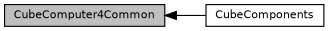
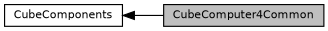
edge "CubeComponents" -> "CubeComputer4Common": reversed
